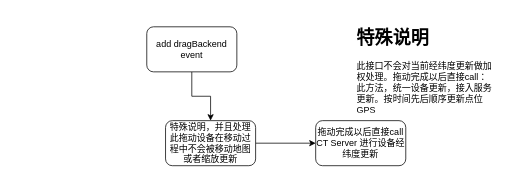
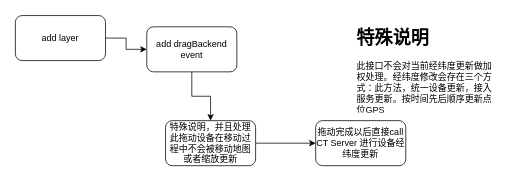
node "add layer": added
node "特殊说明 此接口不会对当前经纬度更新做加权处理。拖动完成以后直接call：此方法，统一设备更新，接入服务更新。按时间先后顺序更新点位GPS": label "特殊说明 此接口不会对当前经纬度更新做加权处理。拖动完成以后直接call：此方法，统一设备更新，接入服务更新。按时间先后顺序更新点位GPS" -> "特殊说明 此接口不会对当前经纬度更新做加权处理。经纬度修改会存在三个方式：此方法，统一设备更新，接入服务更新。按时间先后顺序更新点位GPS"
edge "add layer" -> "add dragBackend event": added
